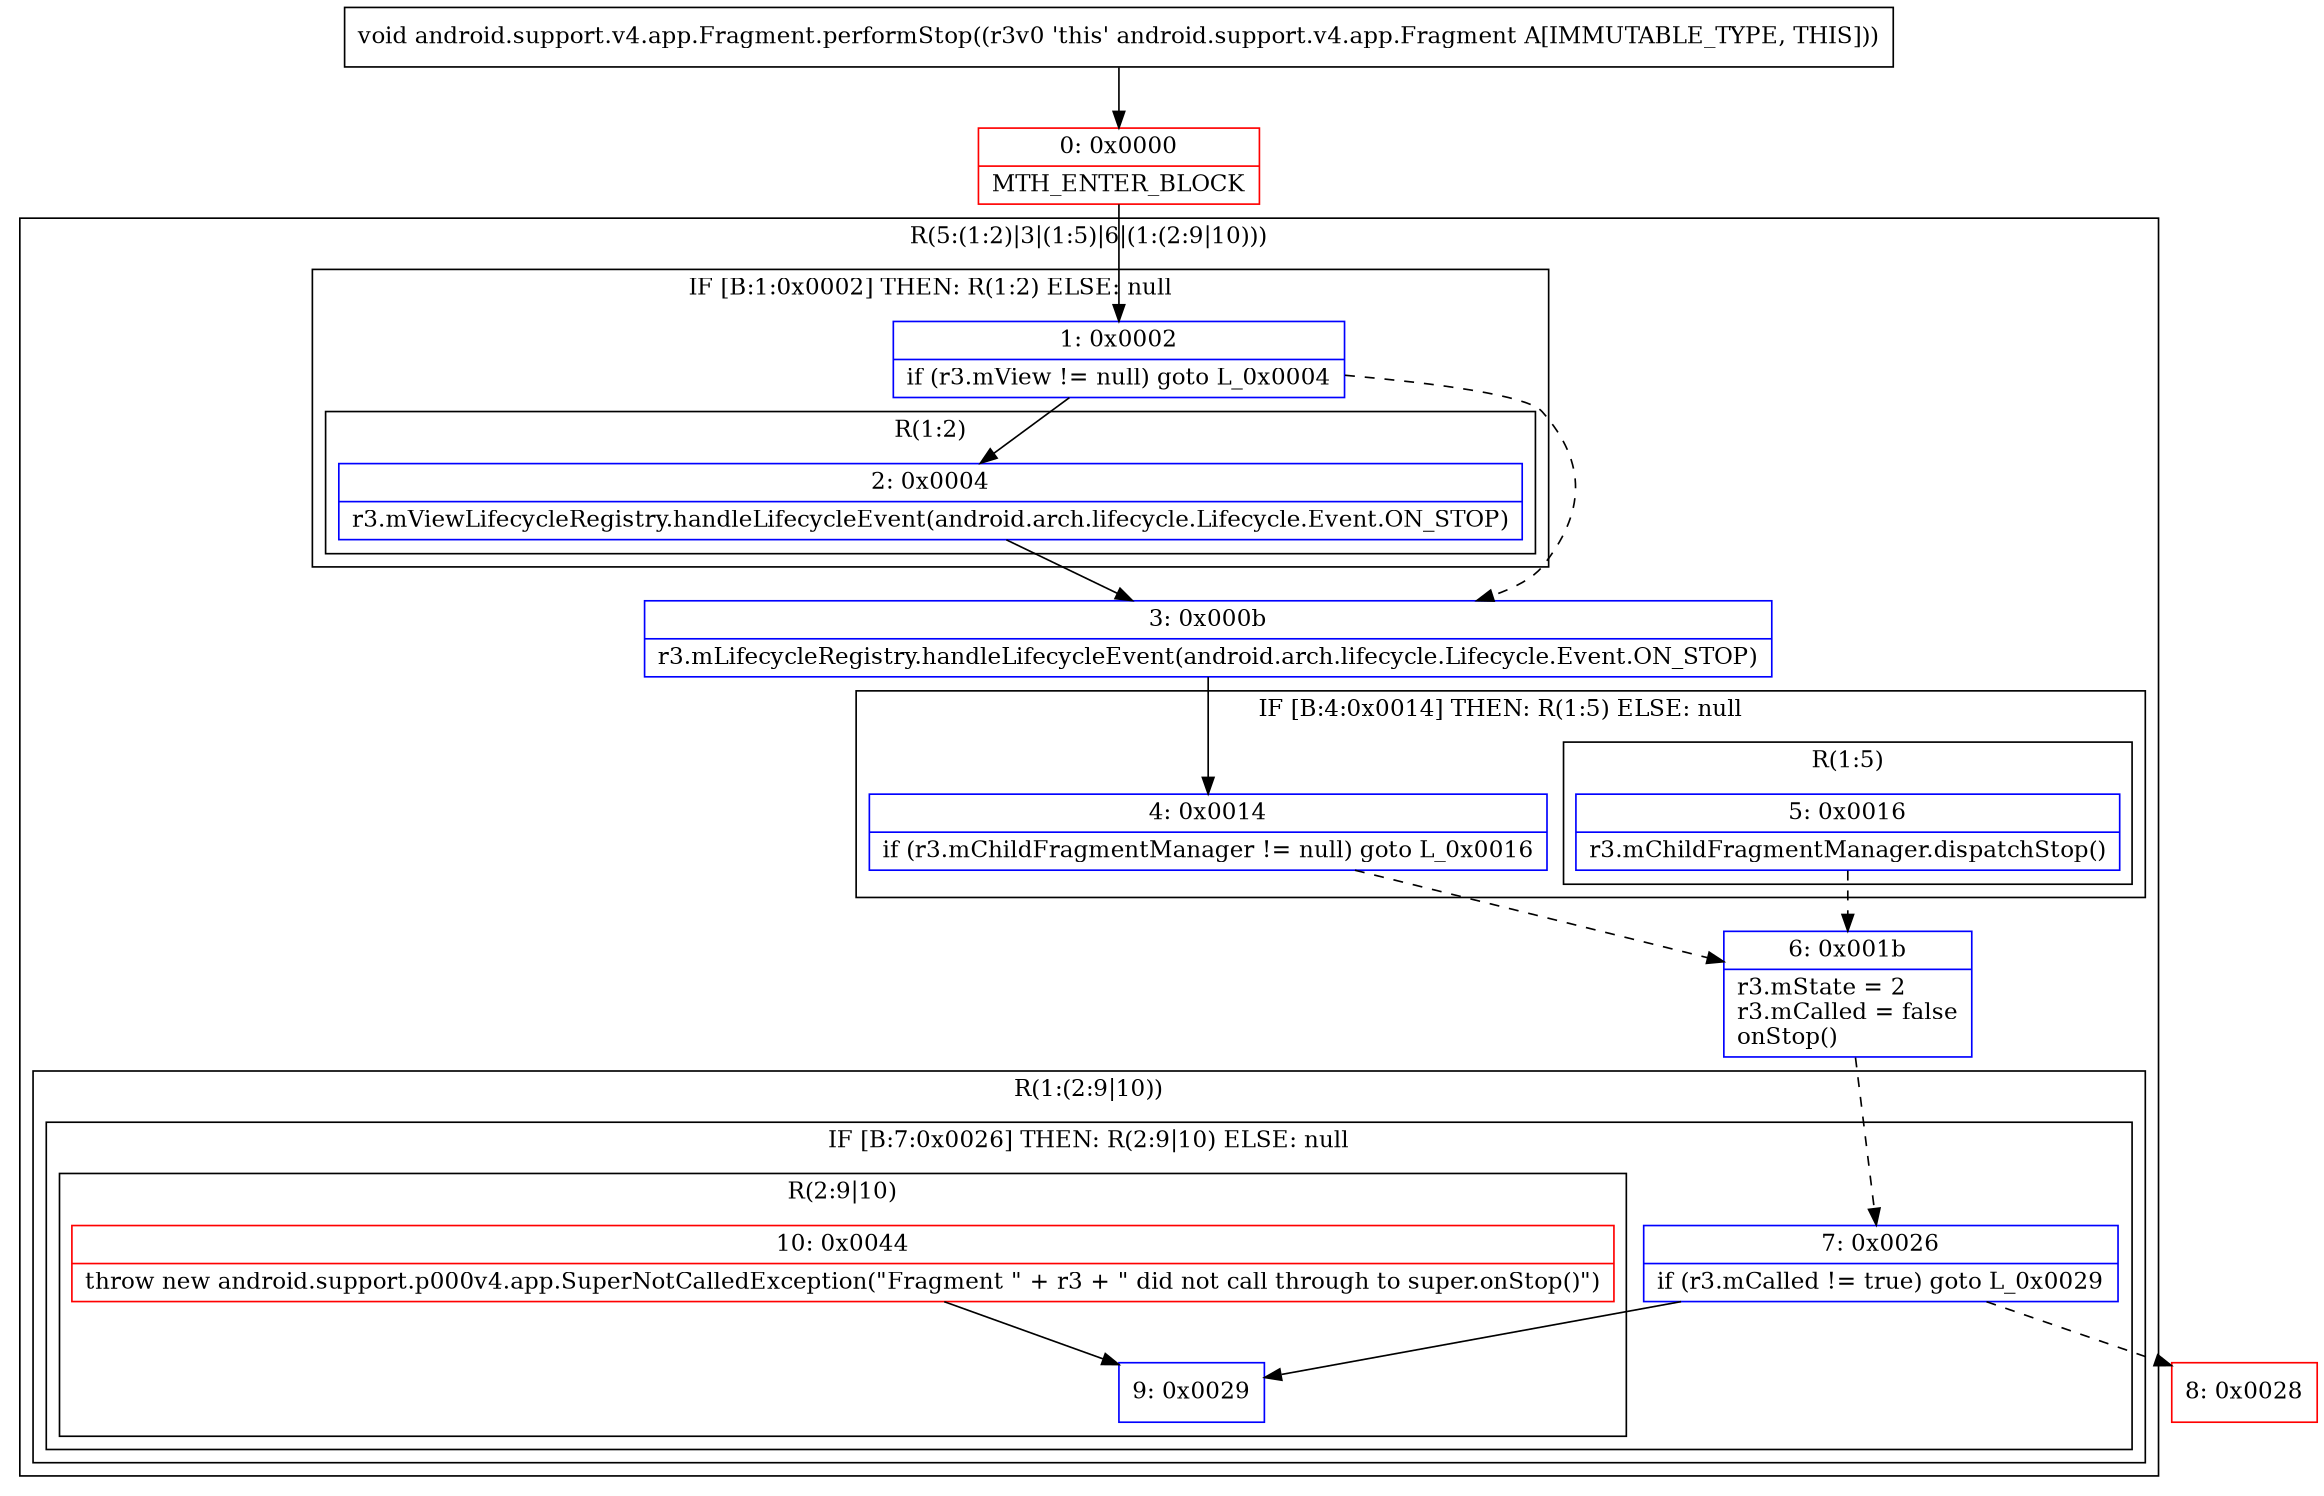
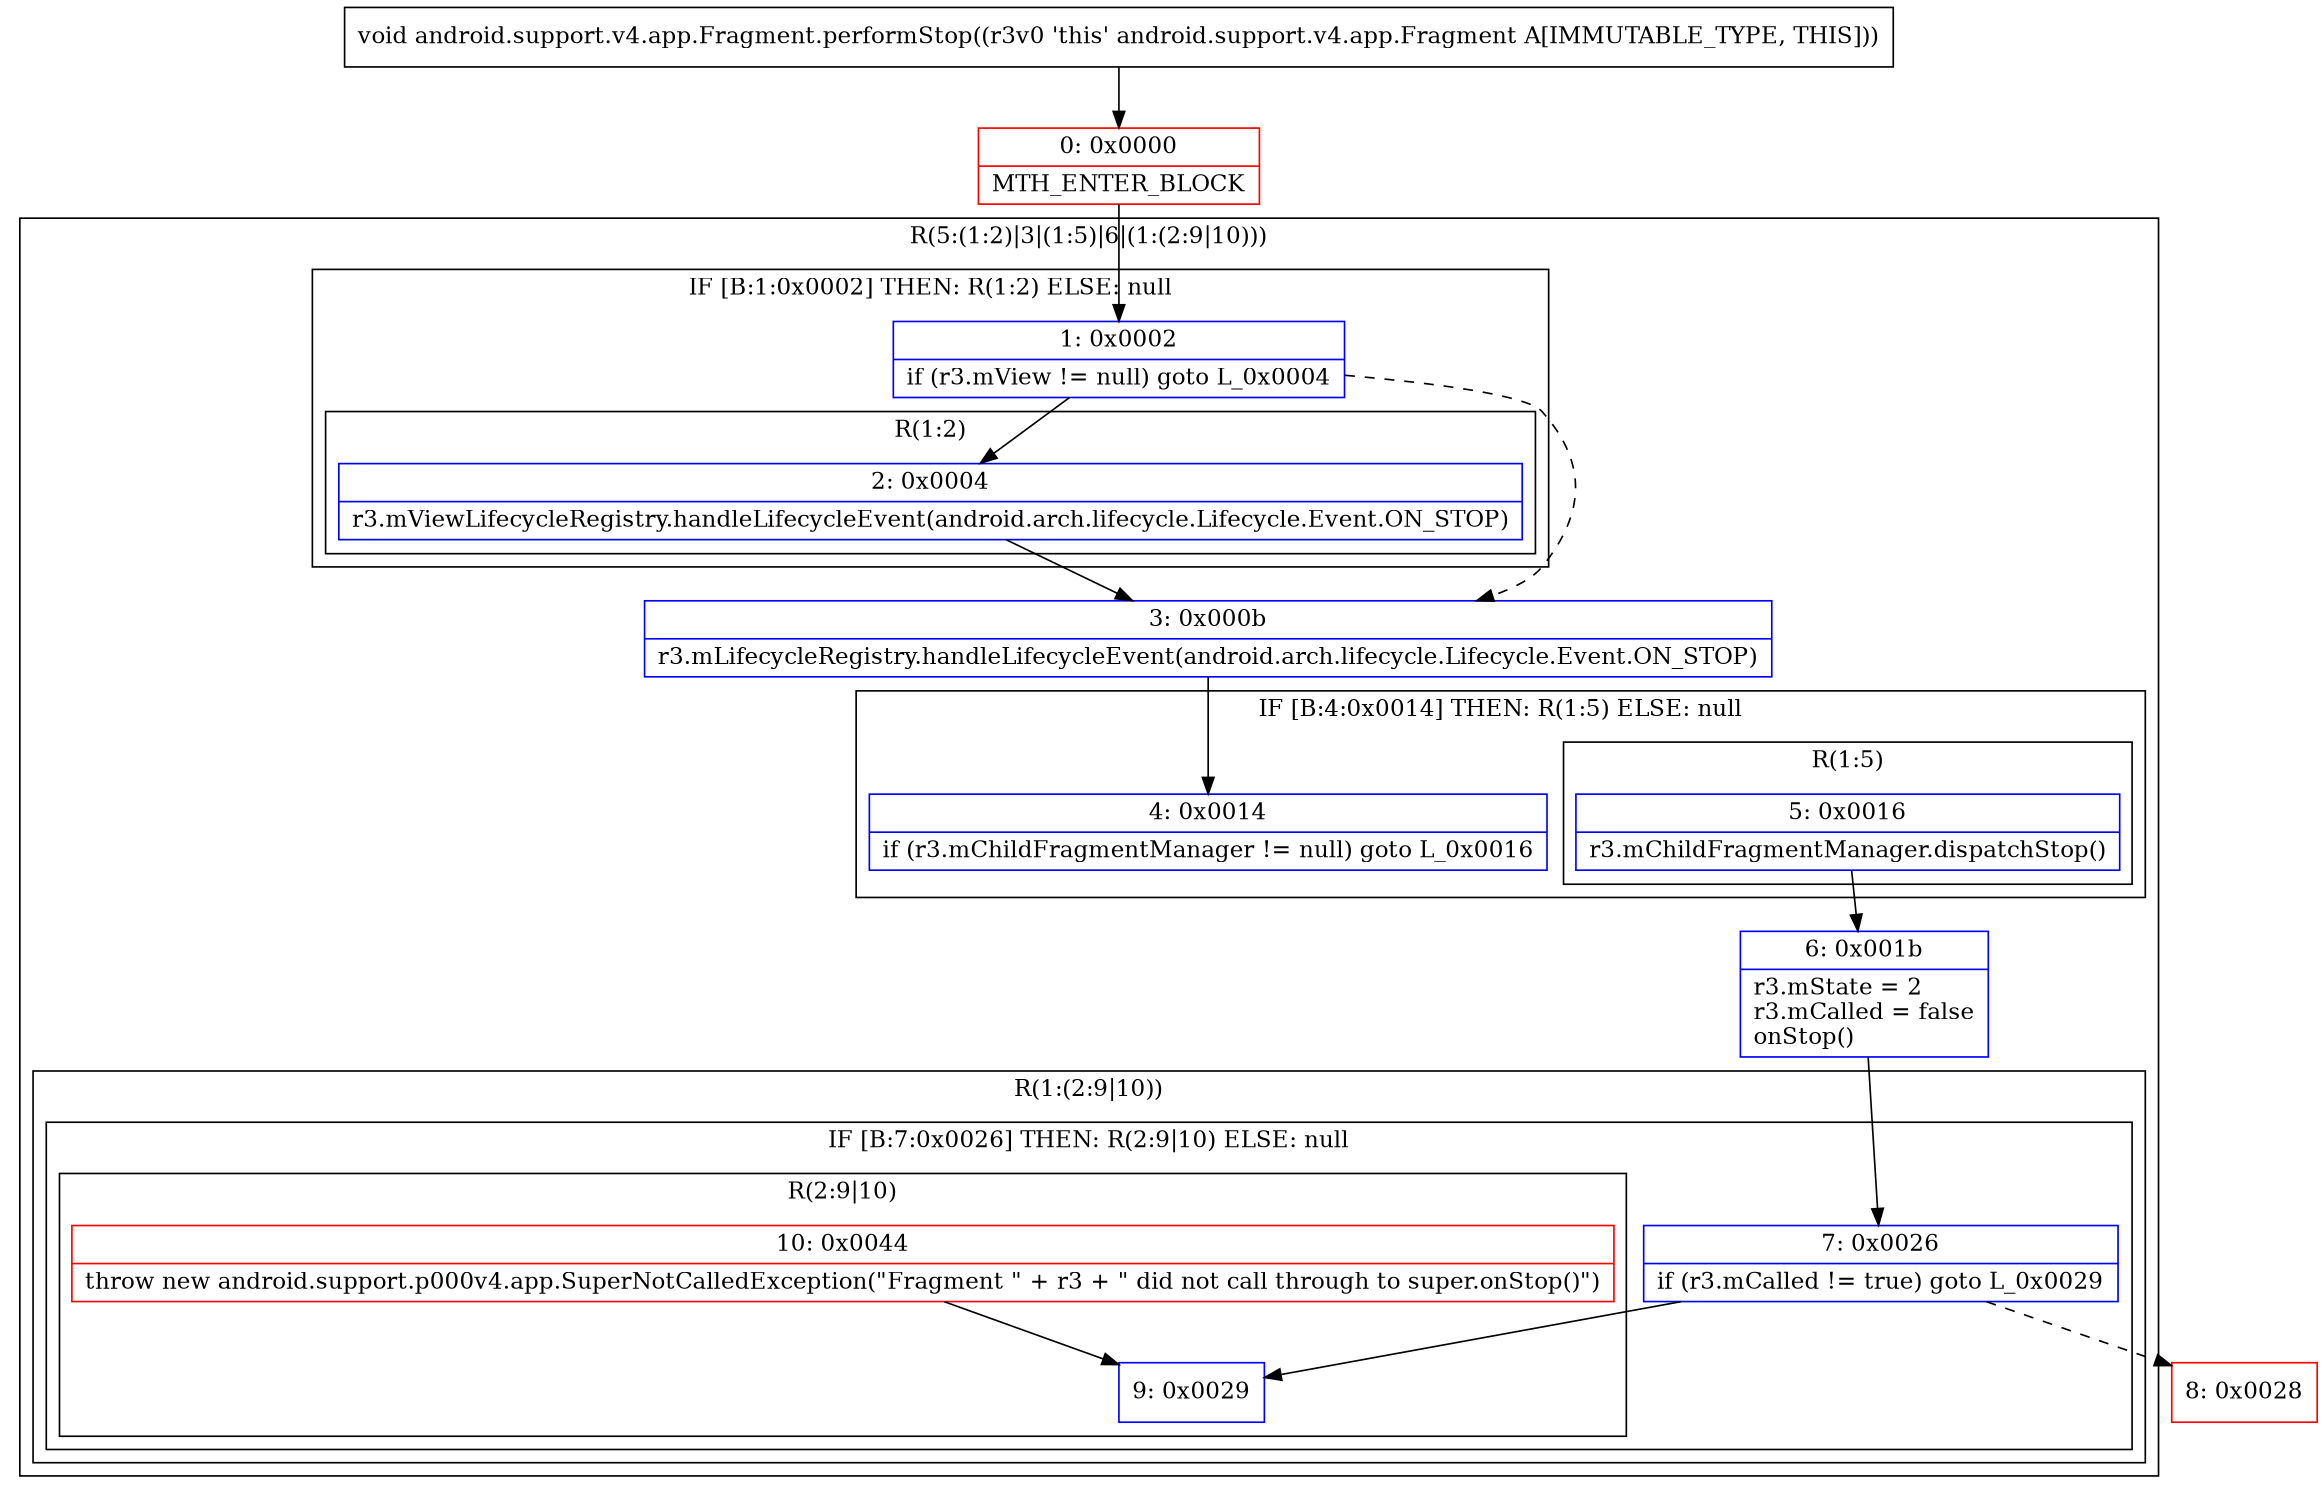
edge "5: 0x0016" -> "6: 0x001b": style dashed -> solid
edge "4: 0x0014" -> "6: 0x001b": removed
edge "6: 0x001b" -> "7: 0x0026": style dashed -> solid
